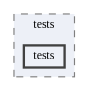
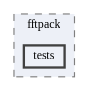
cluster "tests": label "tests" -> "fftpack"
